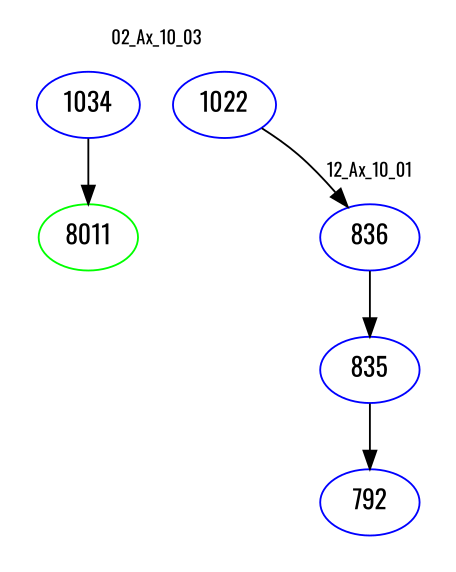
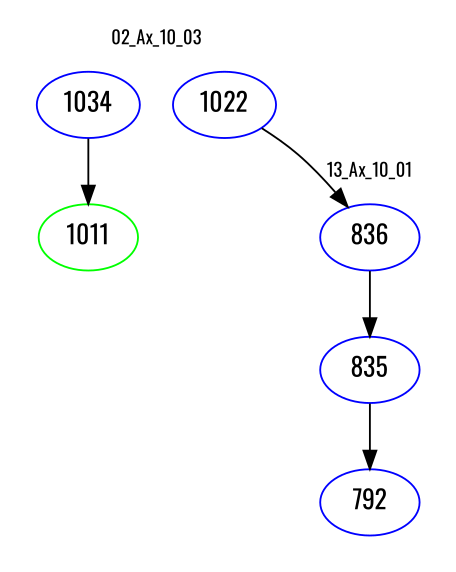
cluster "12_Ax_10_01": label "12_Ax_10_01" -> "13_Ax_10_01"
node "8011": label "8011" -> "1011"
